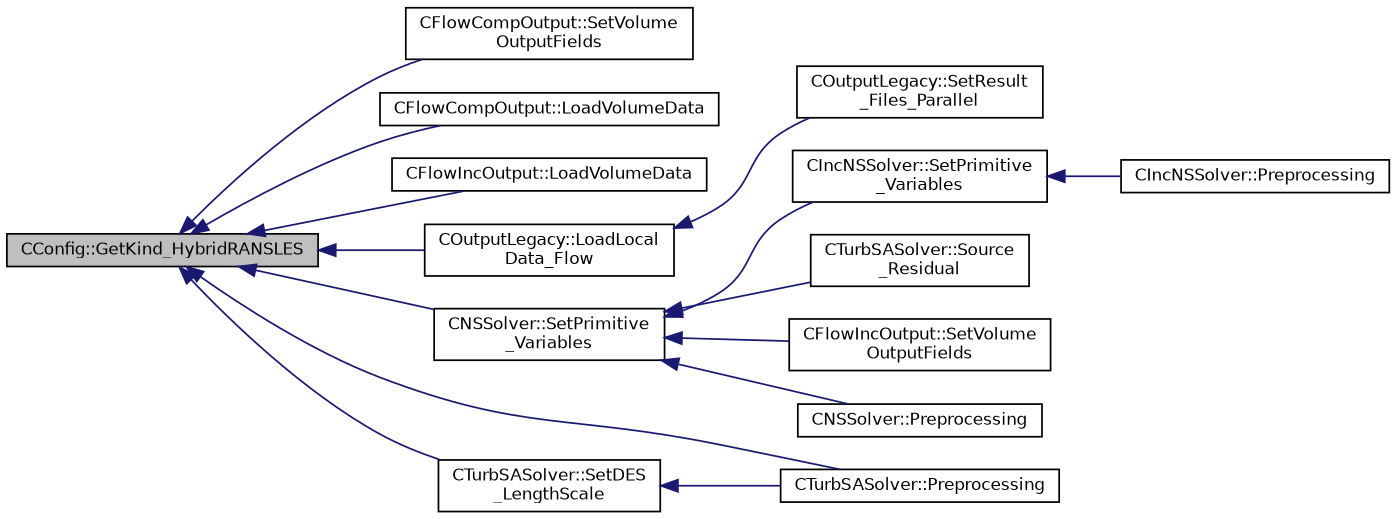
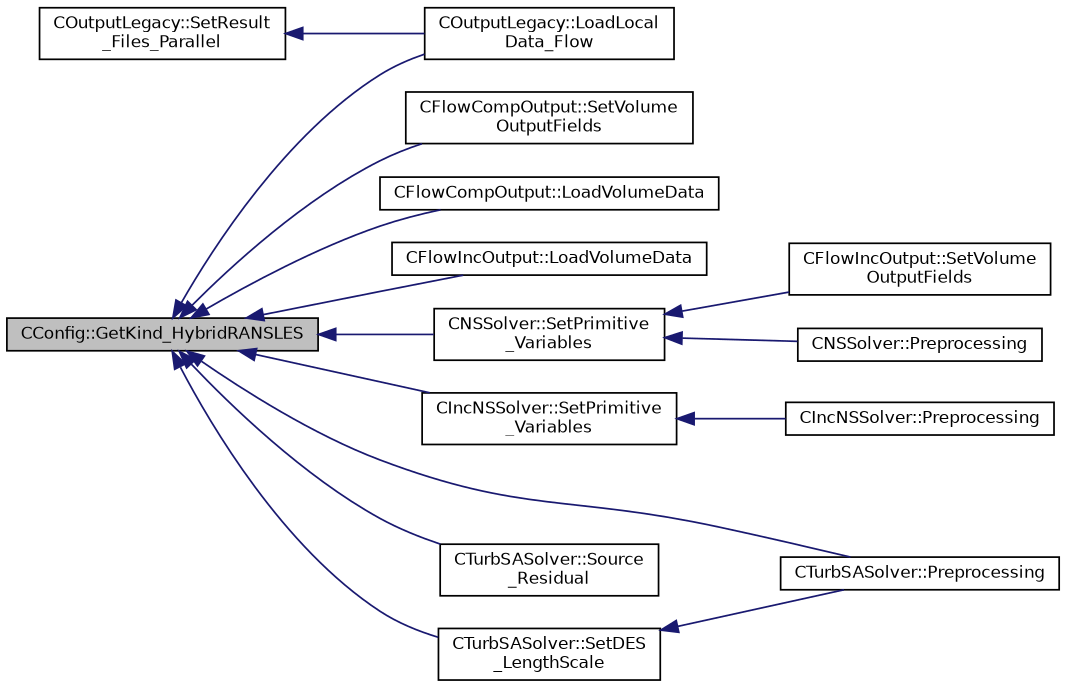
edge "COutputLegacy::SetResult _Files_Parallel" -> "COutputLegacy::LoadLocal Data_Flow": reversed
edge "CIncNSSolver::SetPrimitive _Variables" -> "CNSSolver::SetPrimitive _Variables": now "CIncNSSolver::SetPrimitive _Variables" -> "CConfig::GetKind_HybridRANSLES"
edge "CTurbSASolver::Source _Residual" -> "CNSSolver::SetPrimitive _Variables": now "CTurbSASolver::Source _Residual" -> "CConfig::GetKind_HybridRANSLES"
